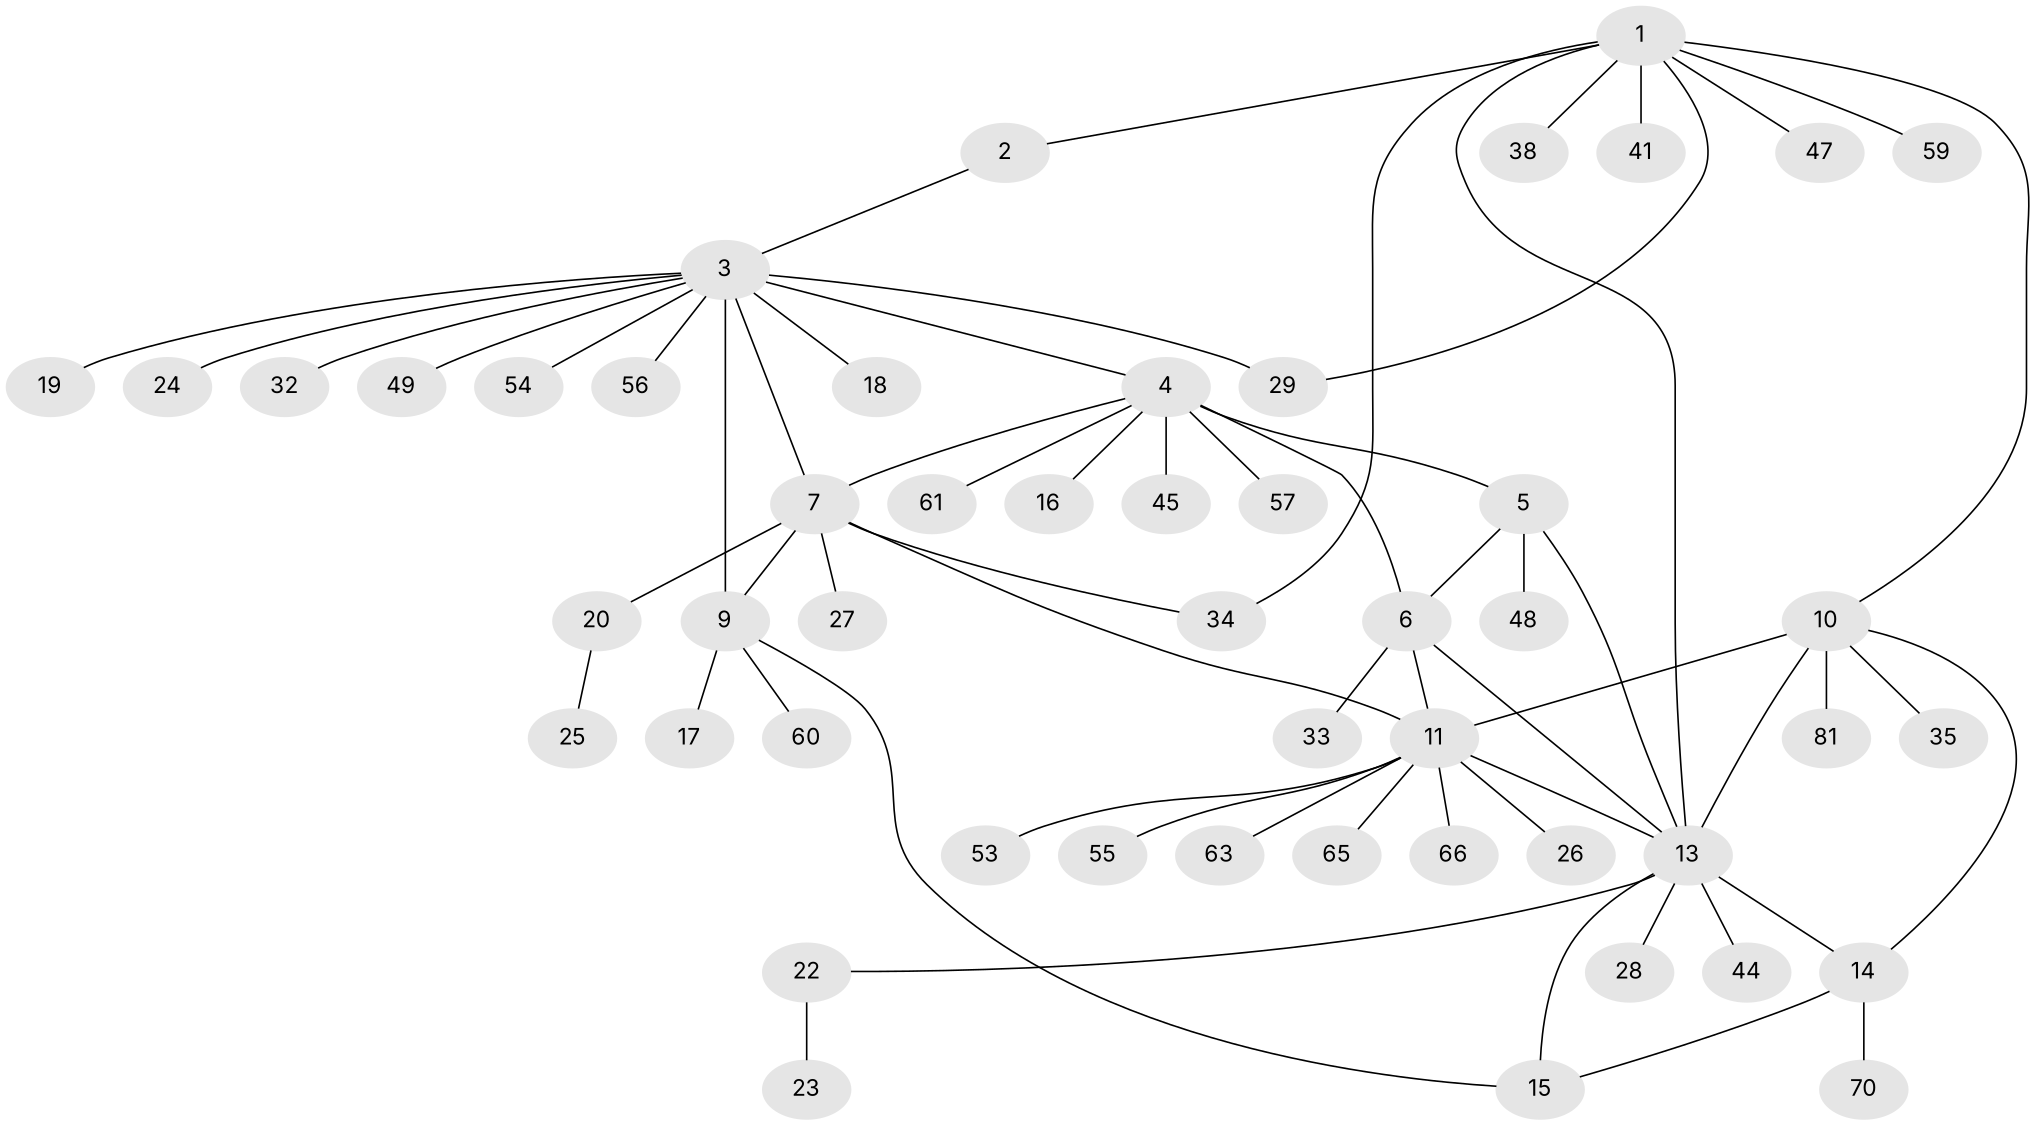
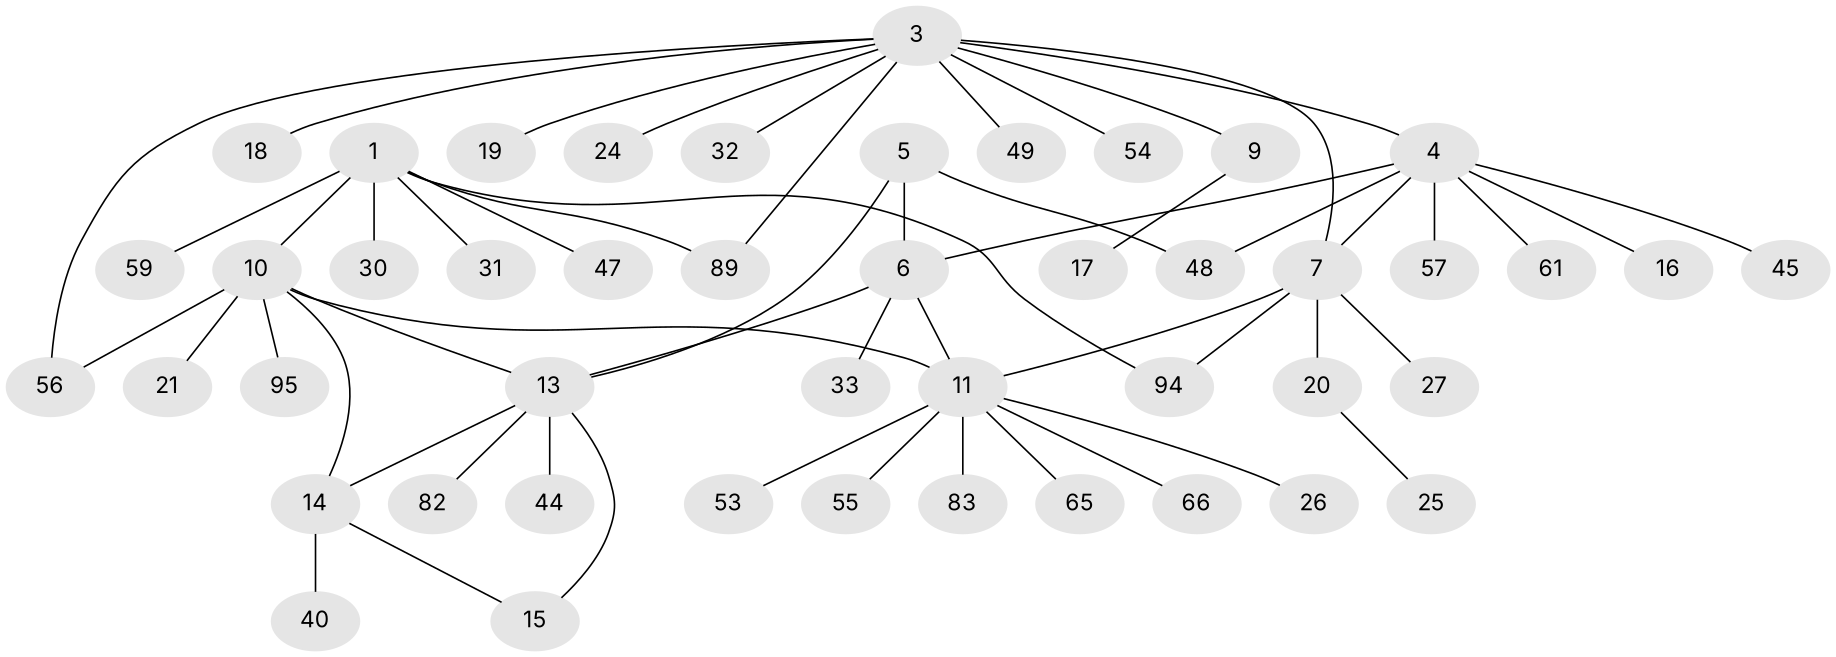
node "2": removed
node "38": label "38" -> "30"
node "41": label "41" -> "31"
edge "10" -- "56": added
edge "1" -- "13": removed
node "29": label "29" -> "89"
edge "4" -- "5": now "4" -- "48"
edge "7" -- "9": removed
node "34": label "34" -> "94"
node "60": removed
node "81": label "81" -> "21"
node "35": label "35" -> "95"
edge "11" -- "13": removed
node "63": label "63" -> "83"
node "22": label "22" -> "82"
node "28": removed
edge "9" -- "15": removed
node "23": removed
node "70": label "70" -> "40"
